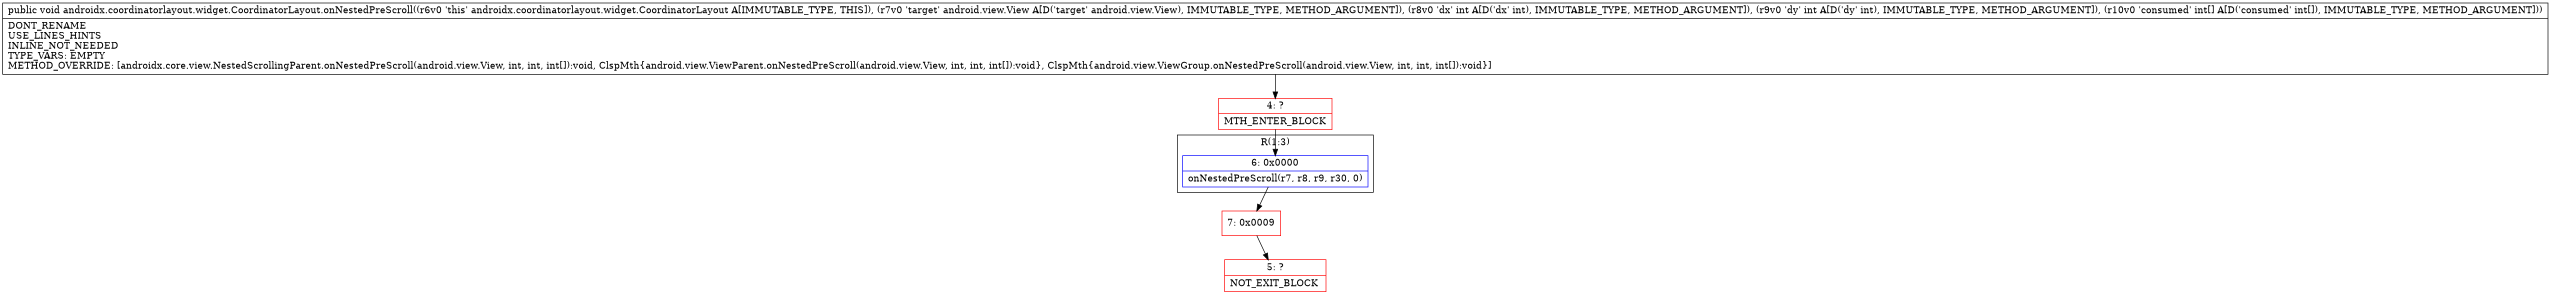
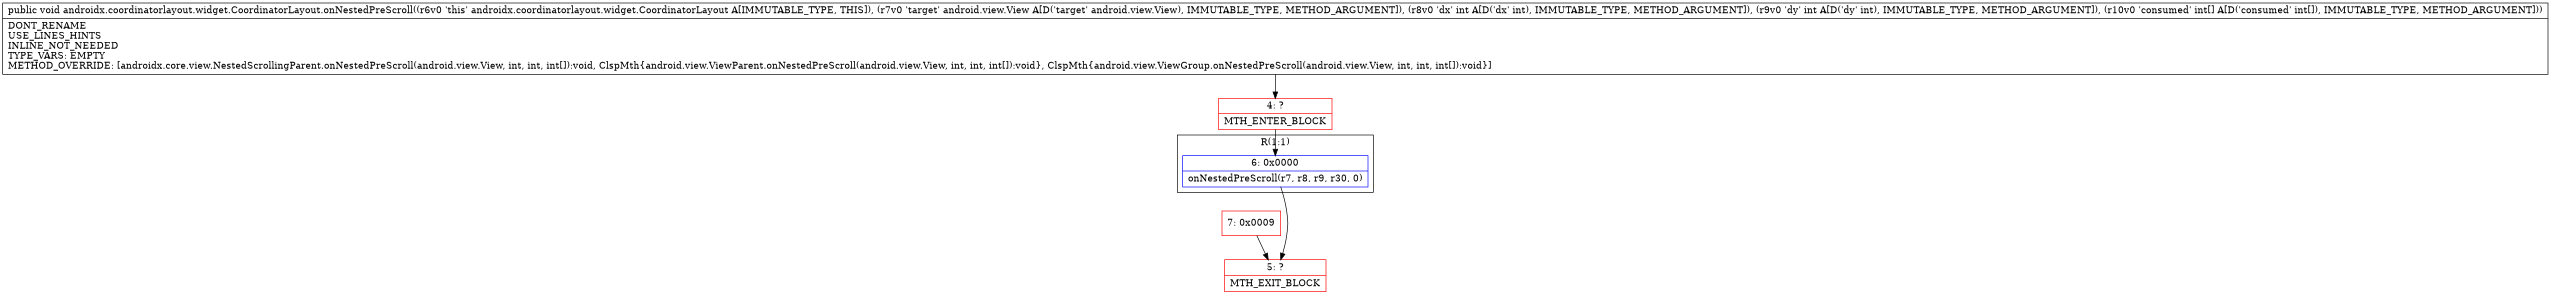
cluster "R(1:3)": label "R(1:3)" -> "R(1:1)"
edge "6: 0x0000" -> "7: 0x0009": now "6: 0x0000" -> "5: ?"
node "5: ?": text "NOT_EXIT_BLOCK" -> "MTH_EXIT_BLOCK"
